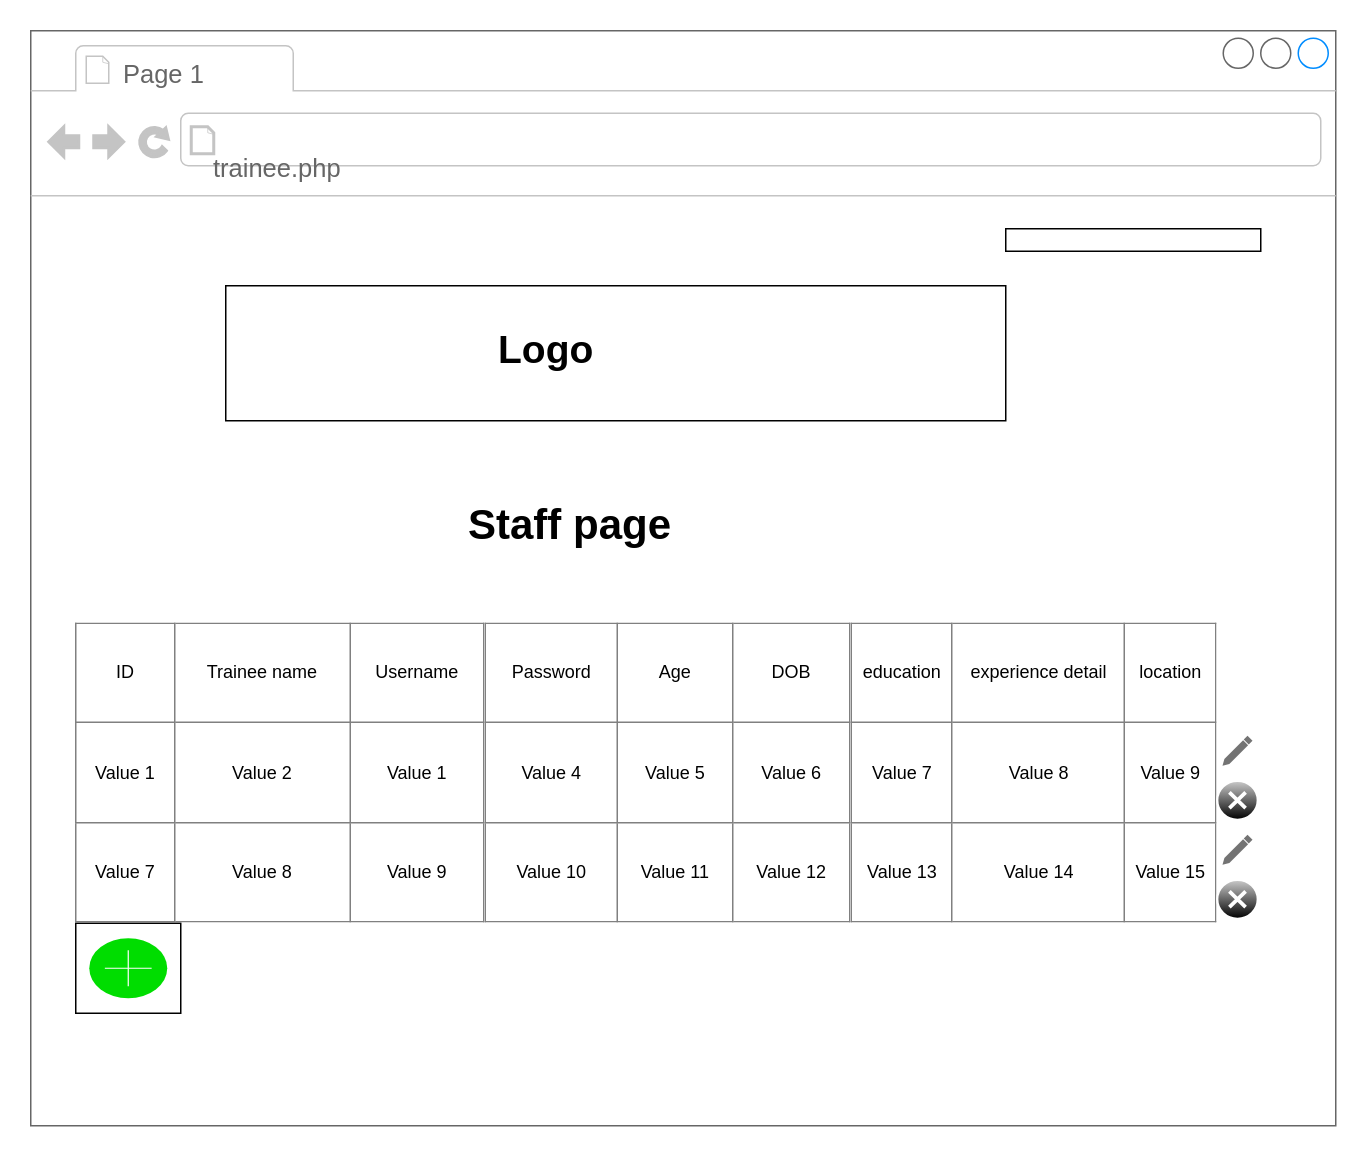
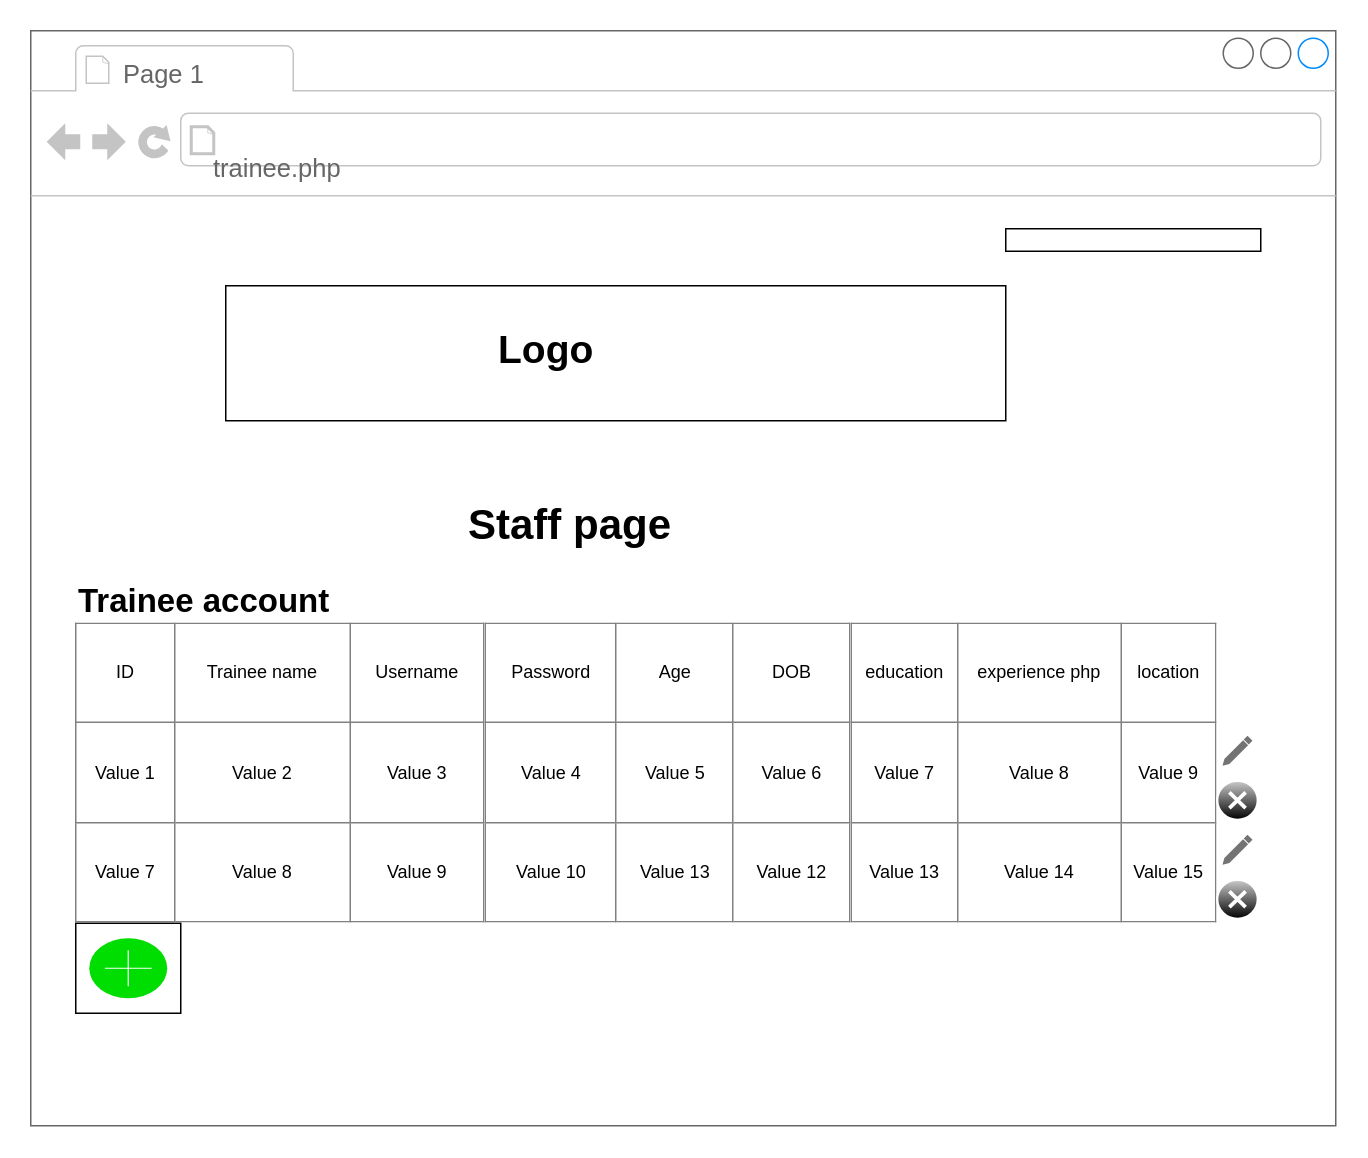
node "Trainee account": added
node "ID Trainee name Username Value 1 Value 2 Value 1 Value 7 Value 8 Value 9": label "ID Trainee name Username Value 1 Value 2 Value 1 Value 7 Value 8 Value 9" -> "ID Trainee name Username Value 1 Value 2 Value 3 Value 7 Value 8 Value 9"
node "Password Age DOB Value 4 Value 5 Value 6 Value 10 Value 11 Value 12": label "Password Age DOB Value 4 Value 5 Value 6 Value 10 Value 11 Value 12" -> "Password Age DOB Value 4 Value 5 Value 6 Value 10 Value 13 Value 12"
node "education experience detail location Value 7 Value 8 Value 9 Value 13 Value 14 Value 15": label "education experience detail location Value 7 Value 8 Value 9 Value 13 Value 14 Value 15" -> "education experience php location Value 7 Value 8 Value 9 Value 13 Value 14 Value 15"
